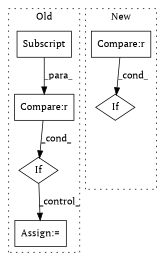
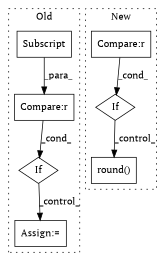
node "round()": added
